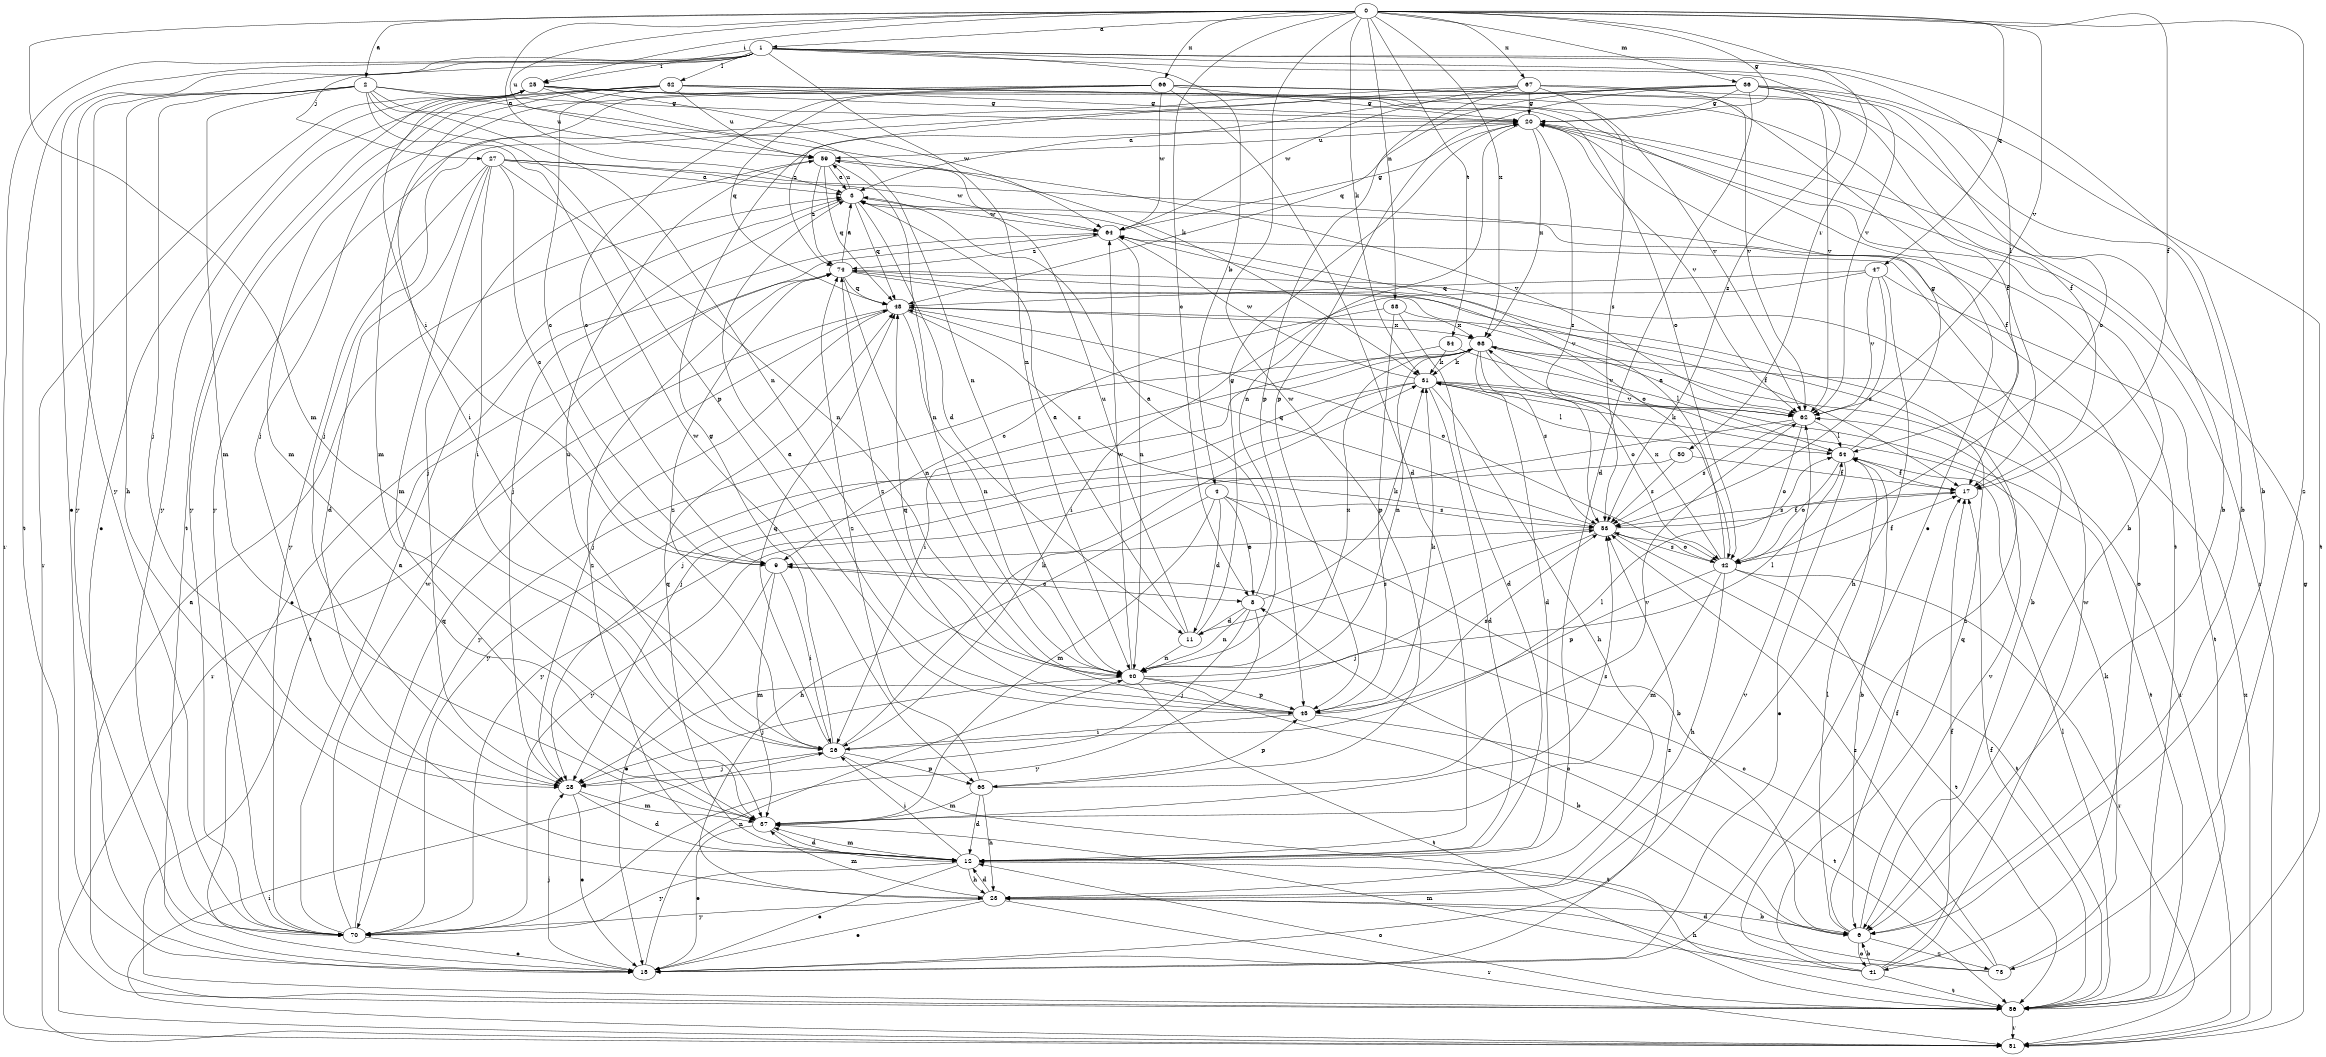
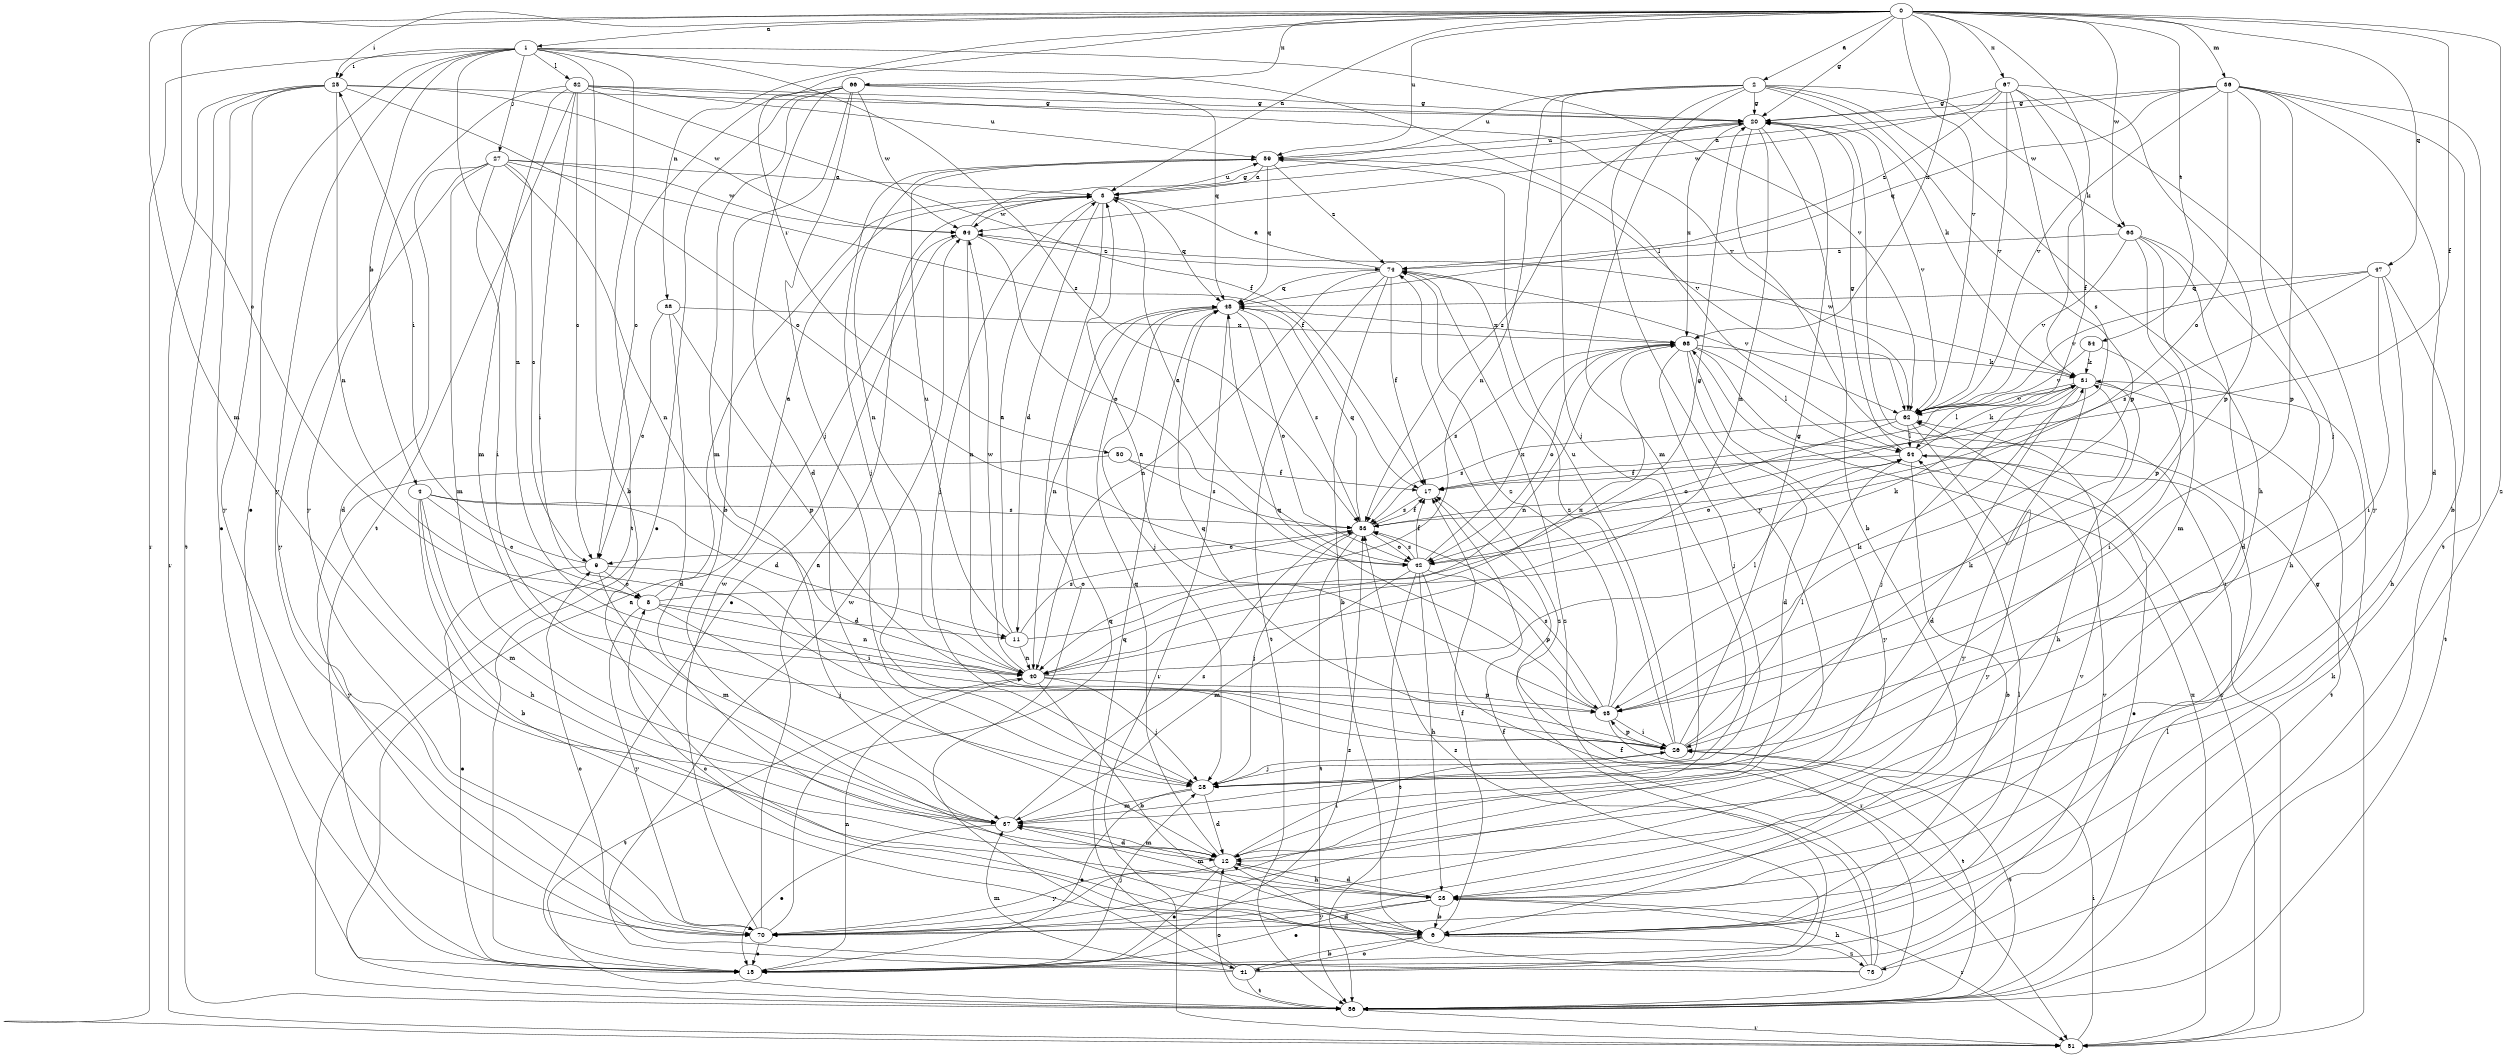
edge "12" -> "74": now "73" -> "74"
edge "26" -> "63": now "26" -> "45"
